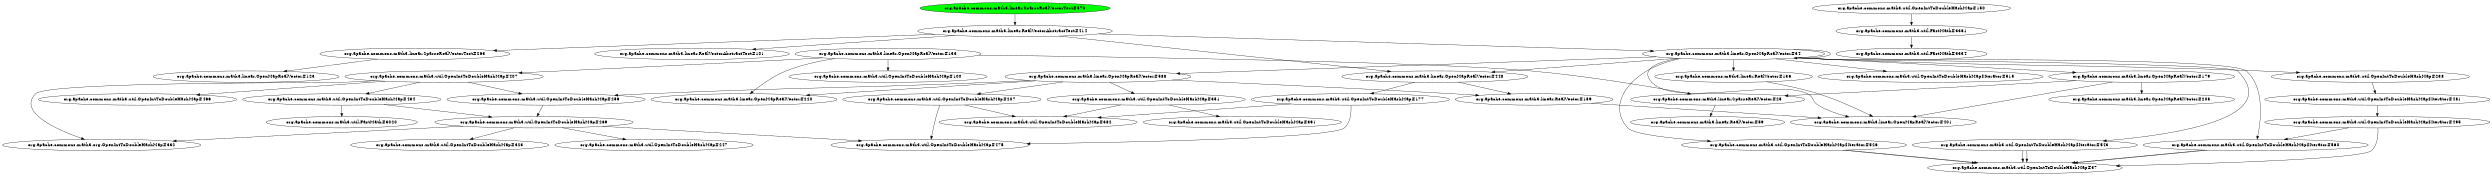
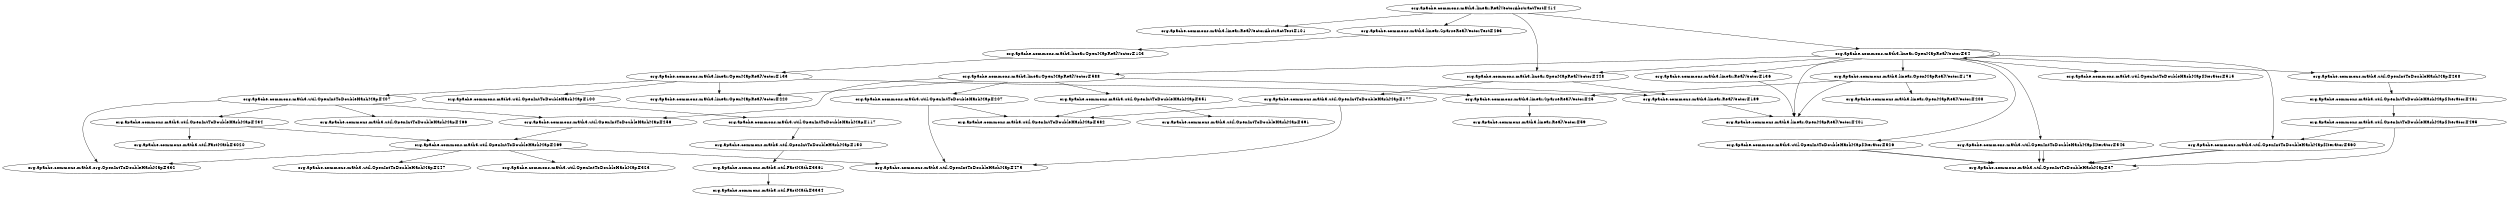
node "org.apache.commons.math3.linear.SparseRealVectorTest#575": removed
edge "org.apache.commons.math3.linear.OpenMapRealVector#123" -> "org.apache.commons.math3.linear.OpenMapRealVector#133": added
node "org.apache.commons.math3.util.OpenIntToDoubleHashMap#117": added
